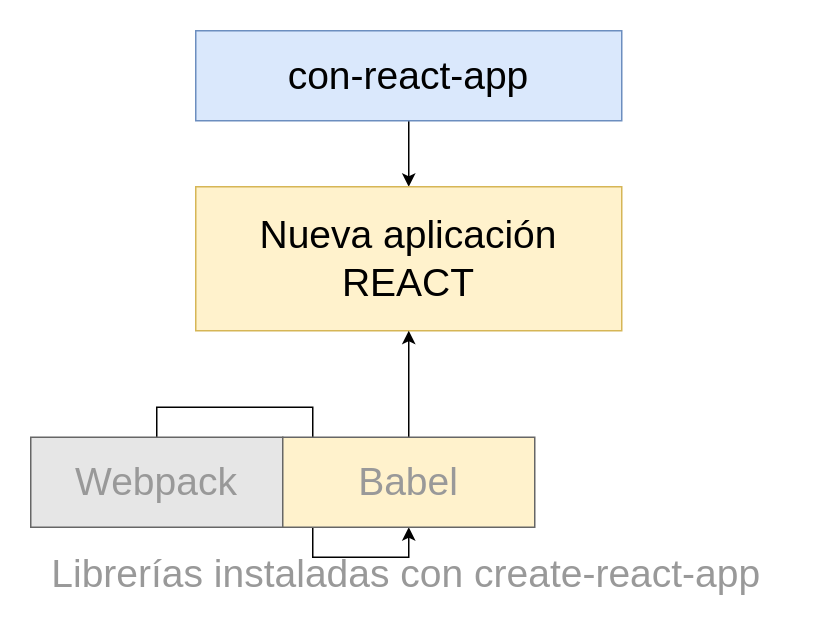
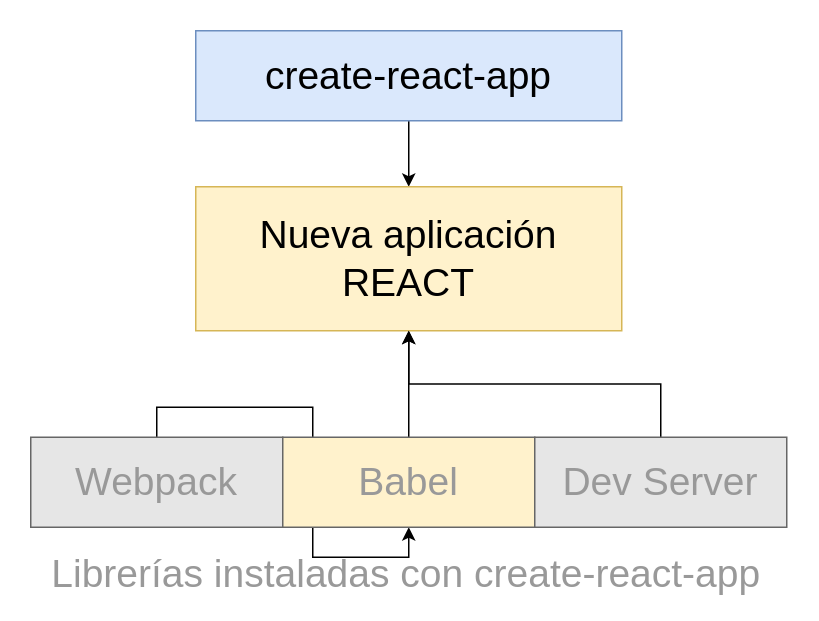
node "con-react-app": label "con-react-app" -> "create-react-app"
edge "Dev Server" -> "Nueva aplicación REACT": added
node "Dev Server": added
